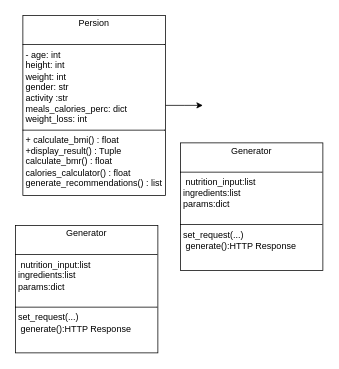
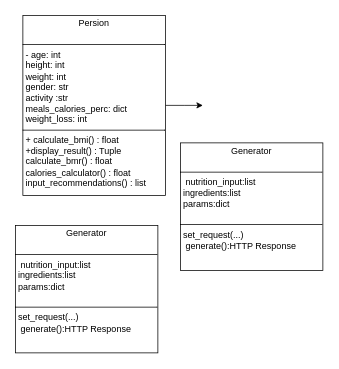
node "Persion - age: int height: int weight: int gender: str activity :str meals_calories_perc: dict weight_loss: int + calculate_bmi() : float +display_result() : Tuple calculate_bmr() : float calories_calculator() : float generate_recommendations() : list": label "Persion - age: int height: int weight: int gender: str activity :str meals_calories_perc: dict weight_loss: int + calculate_bmi() : float +display_result() : Tuple calculate_bmr() : float calories_calculator() : float generate_recommendations() : list" -> "Persion - age: int height: int weight: int gender: str activity :str meals_calories_perc: dict weight_loss: int + calculate_bmi() : float +display_result() : Tuple calculate_bmr() : float calories_calculator() : float input_recommendations() : list"
